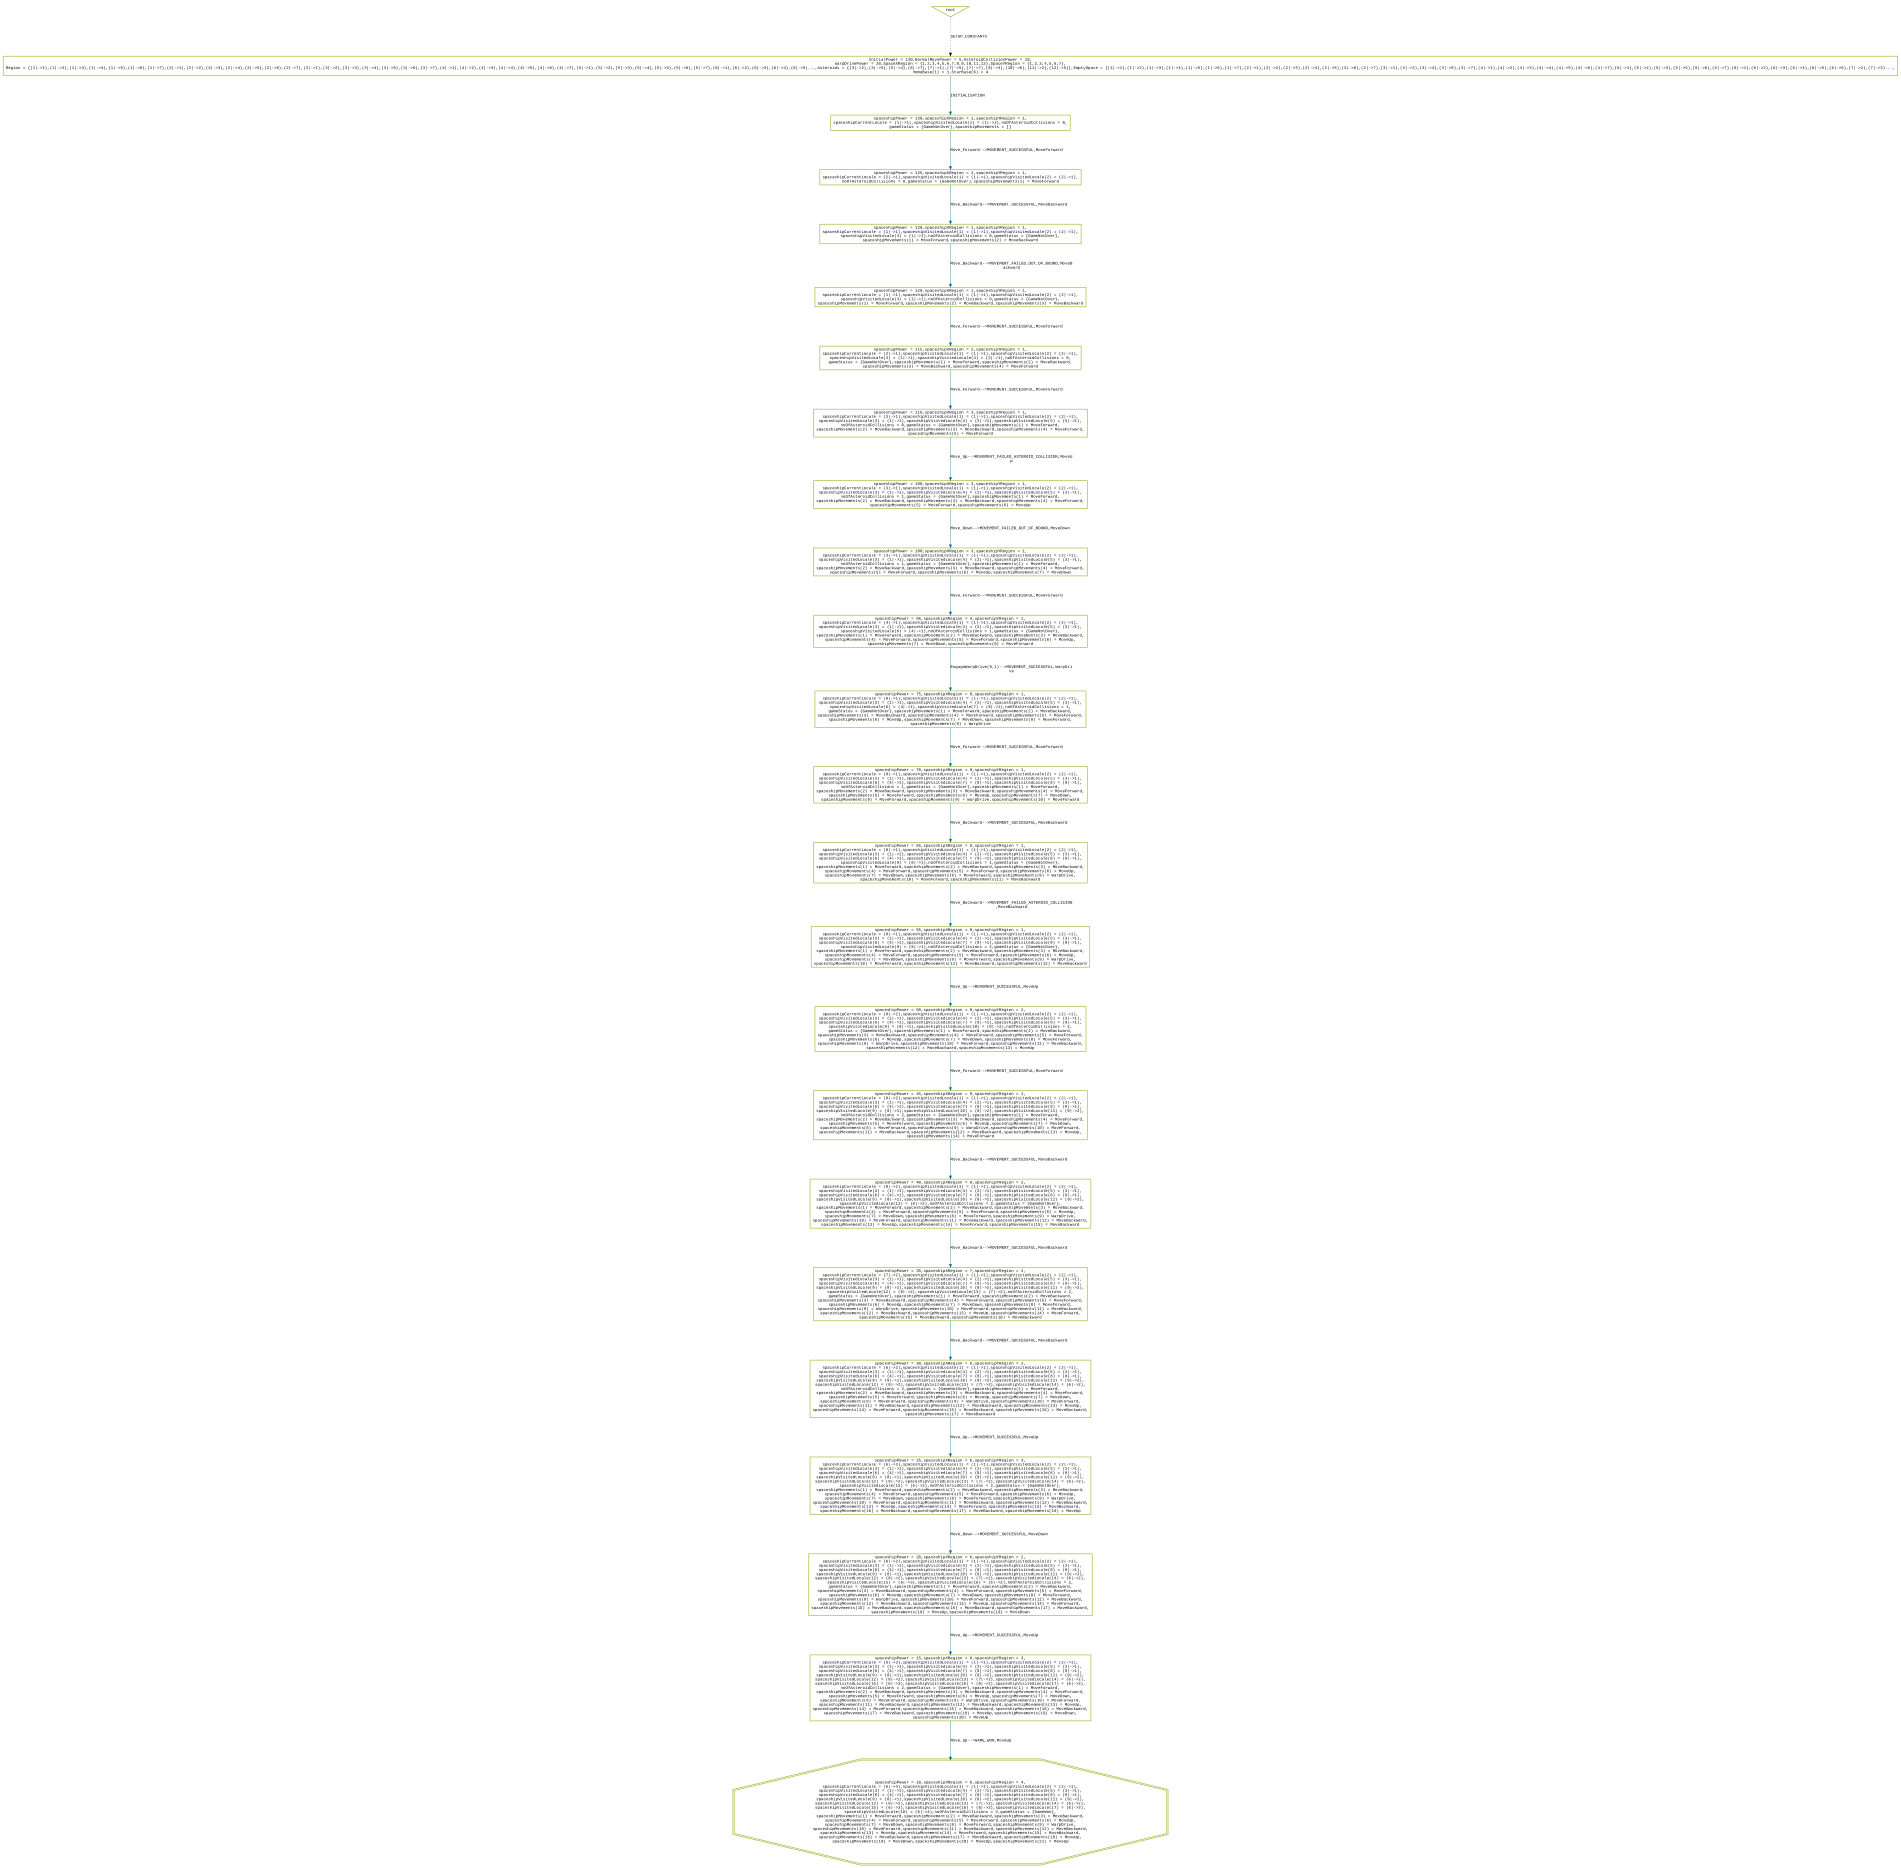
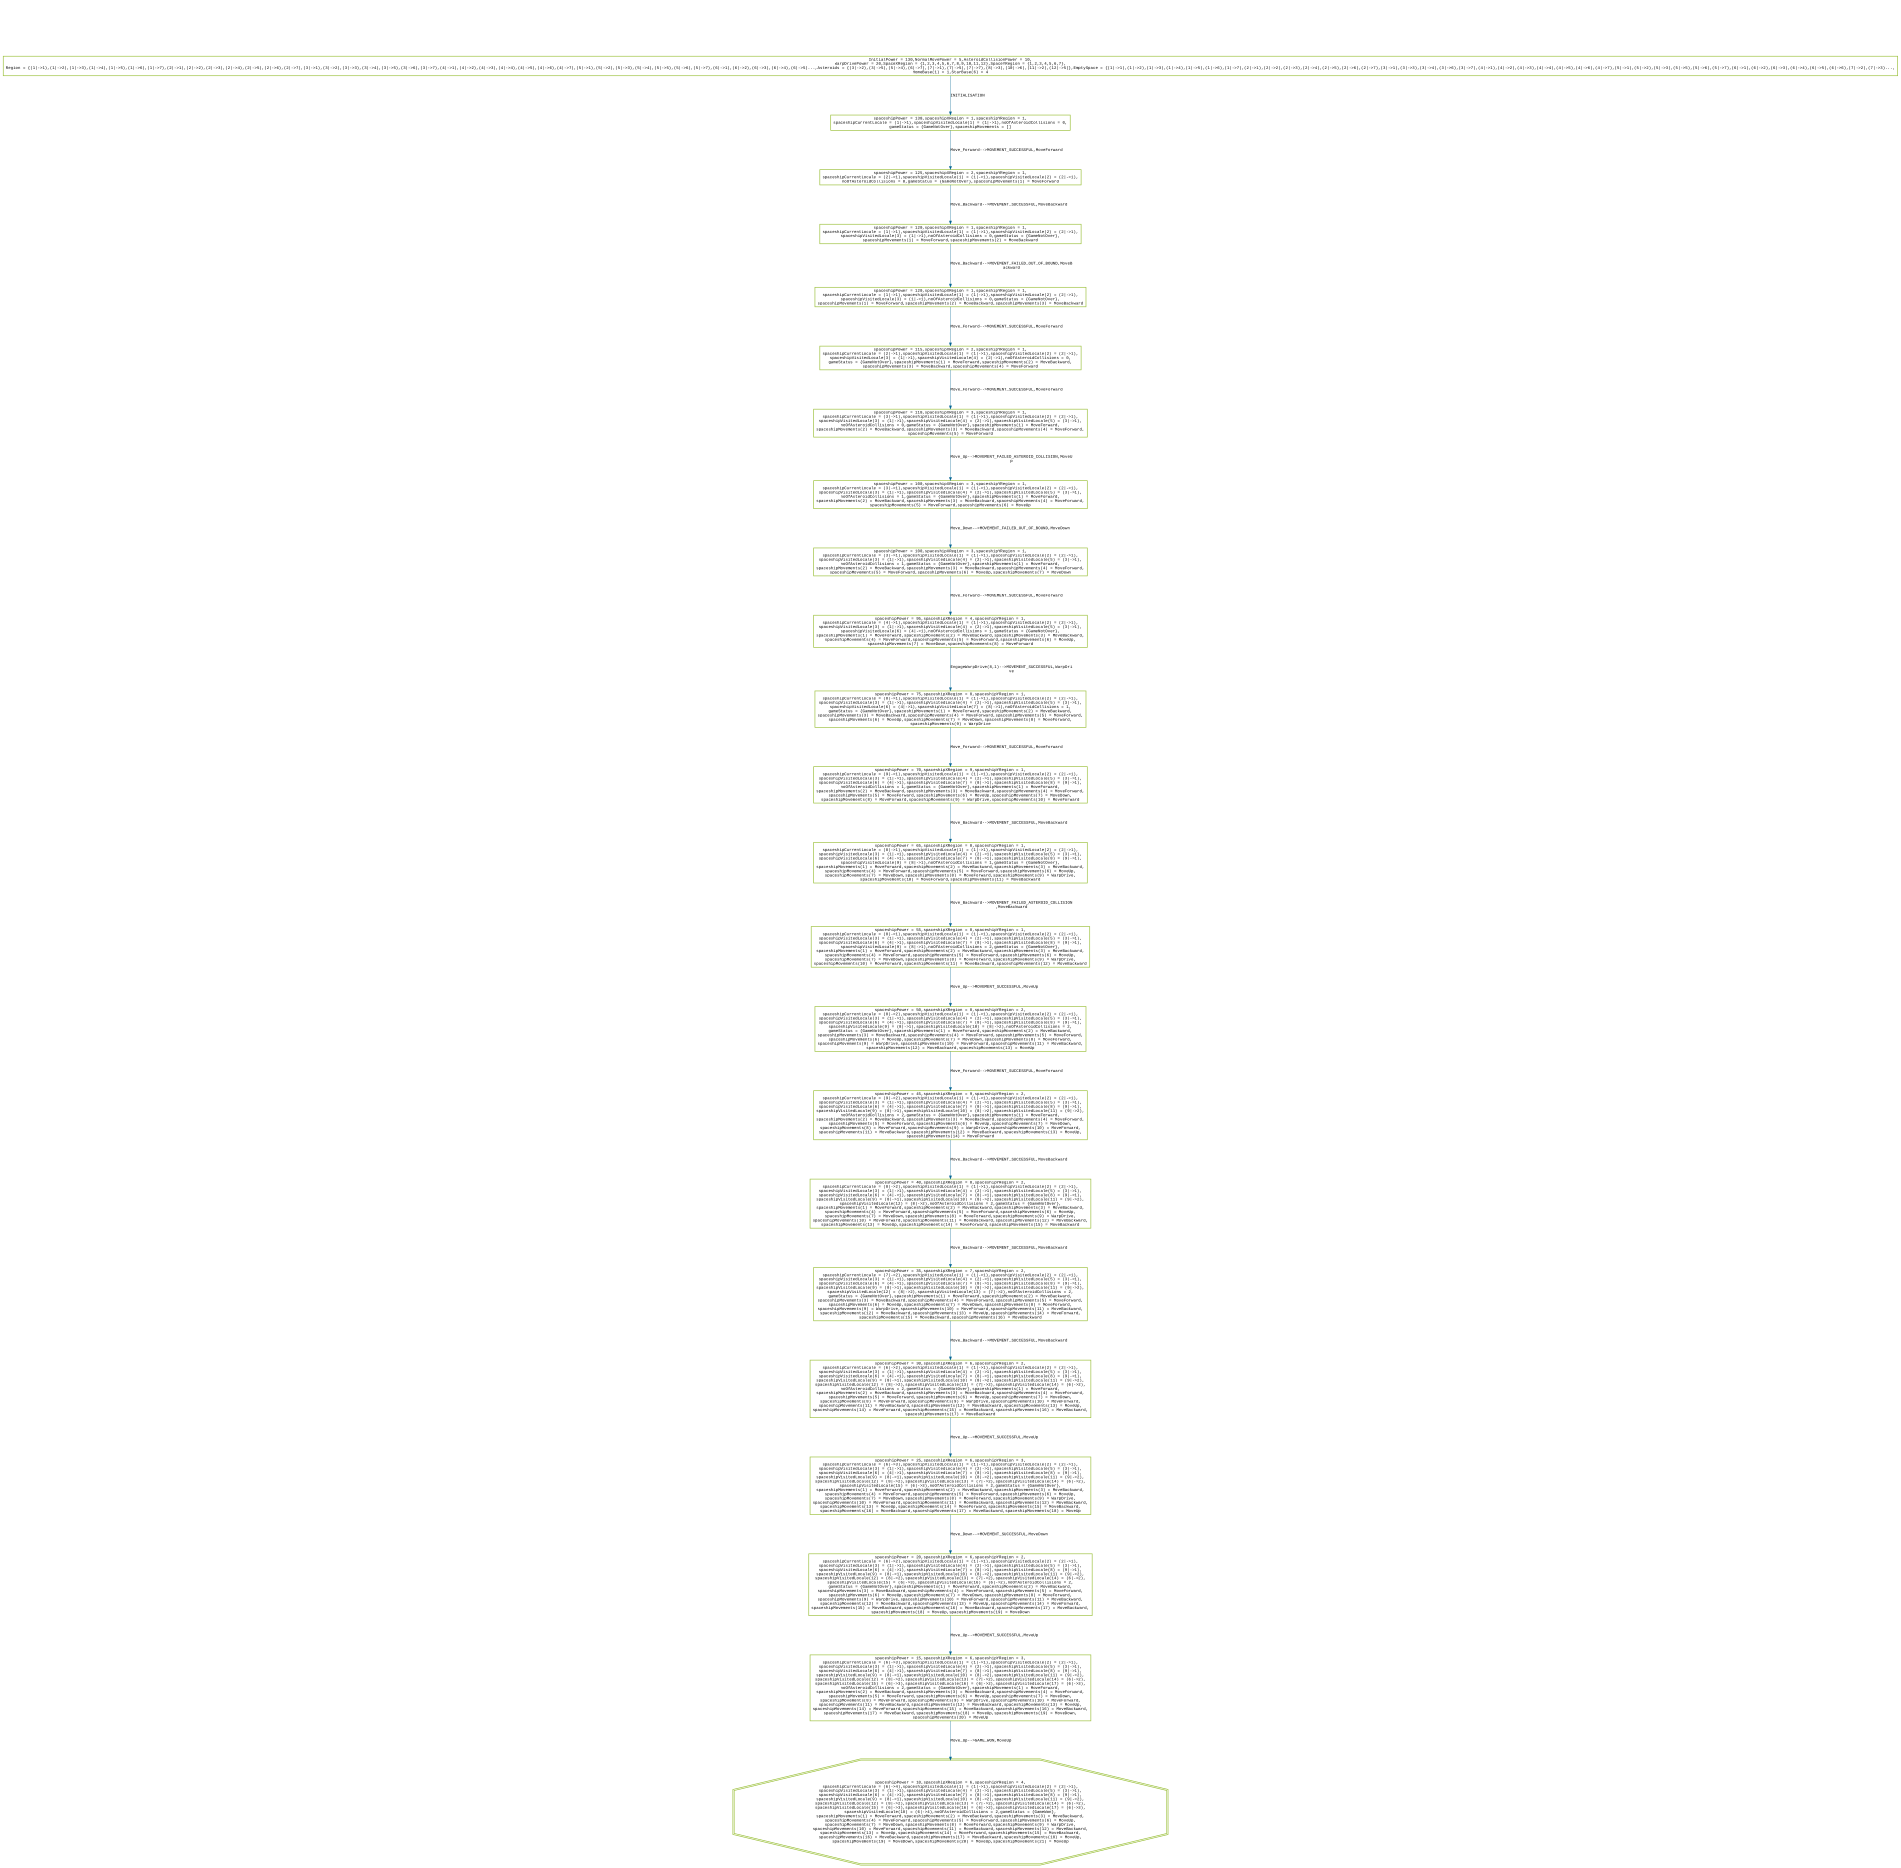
node "root": removed
